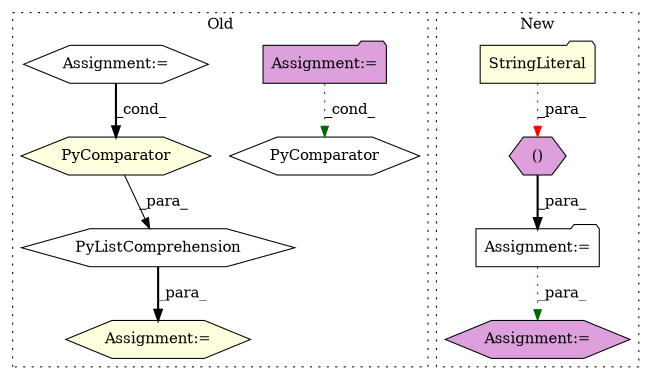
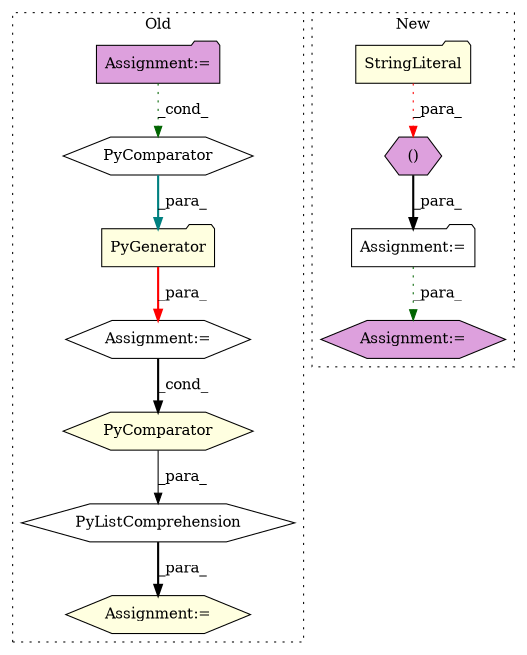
node "PyGenerator": added
